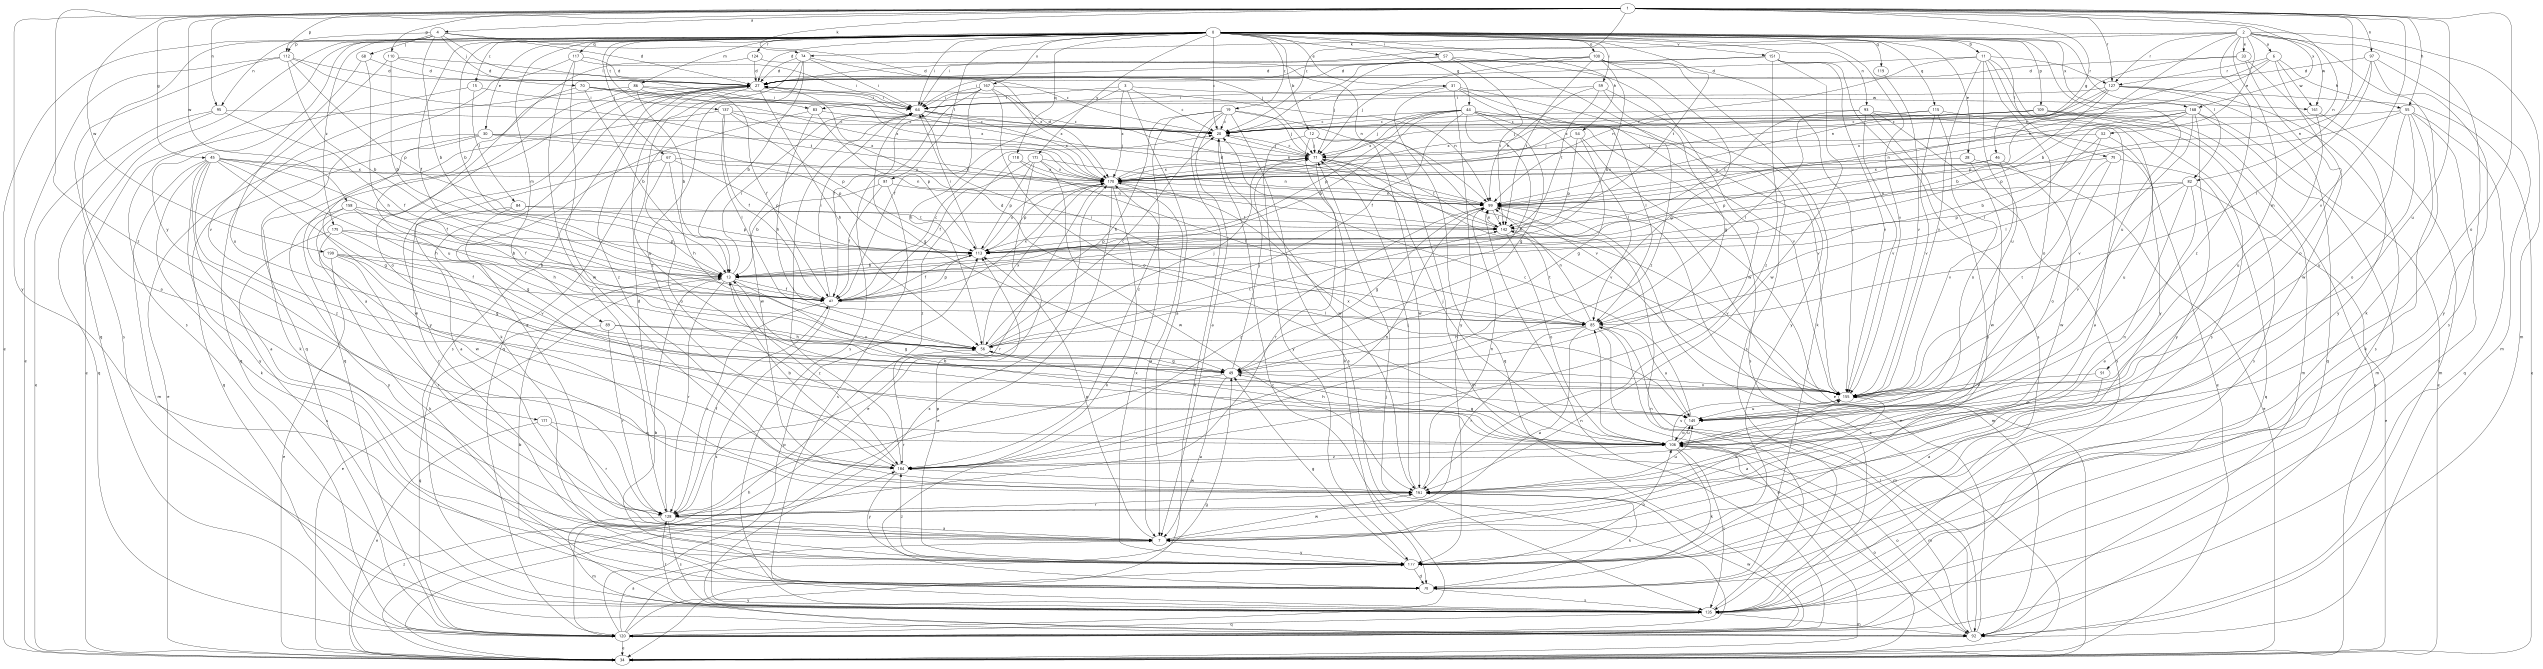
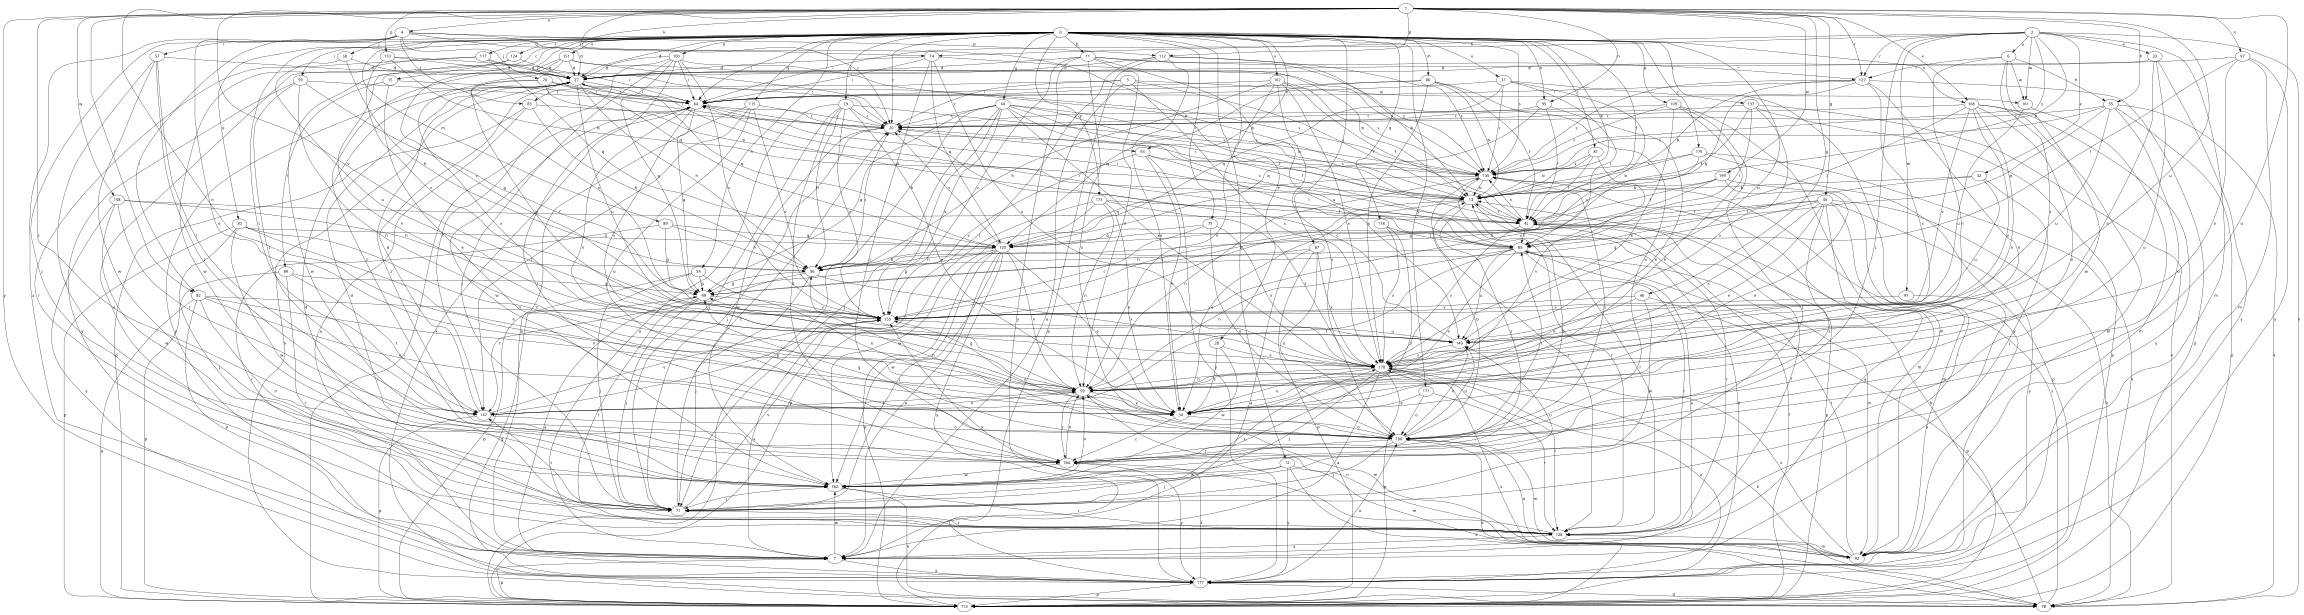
node "119": removed
edge "93" -> "20": reversed
